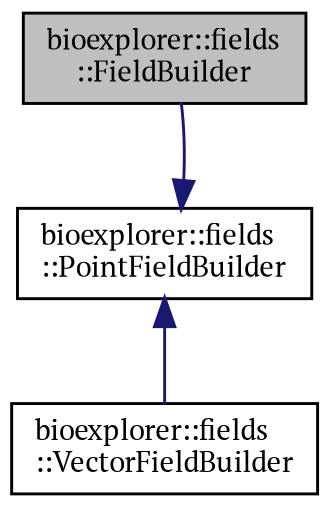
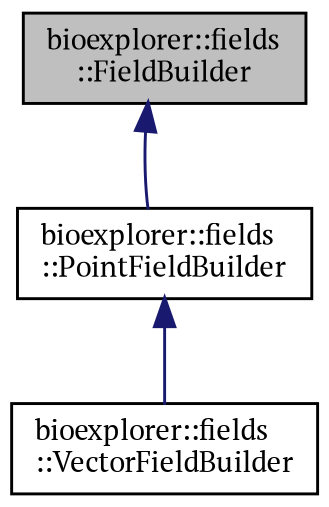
edge "bioexplorer::fields ::FieldBuilder" -> "bioexplorer::fields ::PointFieldBuilder": reversed
